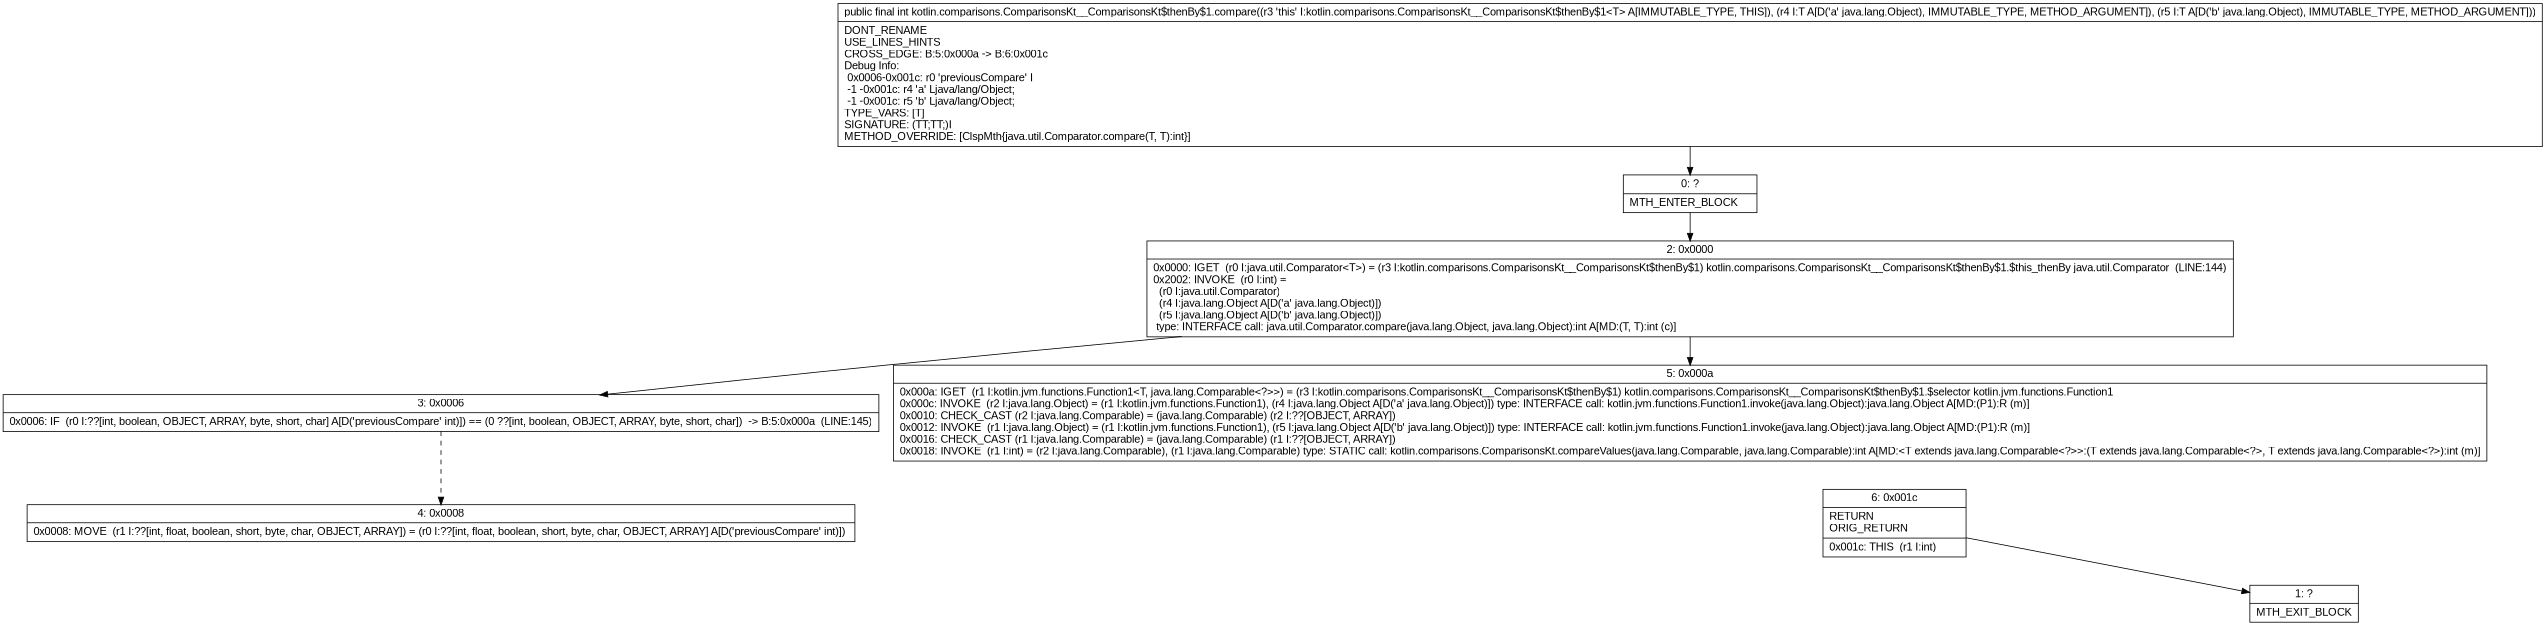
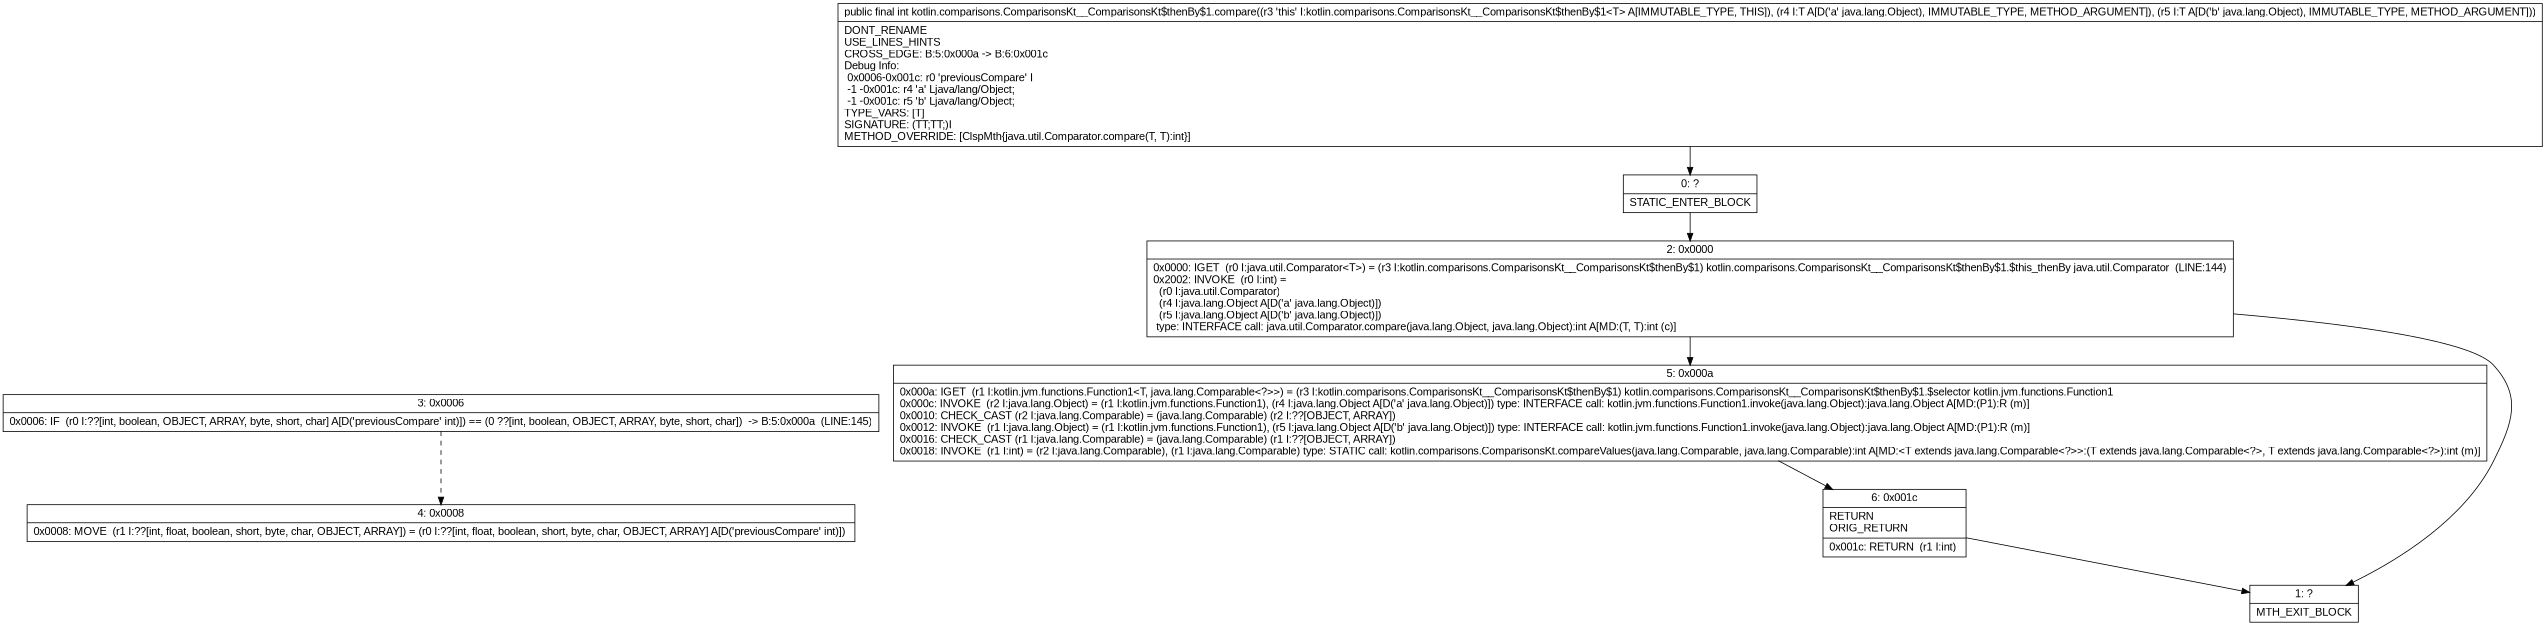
node "0: ?": text "MTH_ENTER_BLOCK" -> "STATIC_ENTER_BLOCK"
edge "2: 0x0000" -> "3: 0x0006": now "2: 0x0000" -> "1: ?"
edge "5: 0x000a" -> "6: 0x001c": added
node "6: 0x001c": text "0x001c: THIS  (r1 I:int)" -> "0x001c: RETURN  (r1 I:int)"
